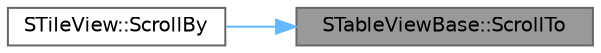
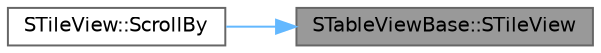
node "STableViewBase::ScrollTo": label "STableViewBase::ScrollTo" -> "STableViewBase::STileView"
